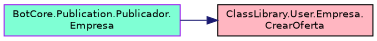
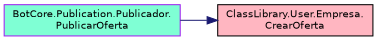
node "BotCore.Publication.Publicador. Empresa": label "BotCore.Publication.Publicador. Empresa" -> "BotCore.Publication.Publicador. PublicarOferta"
